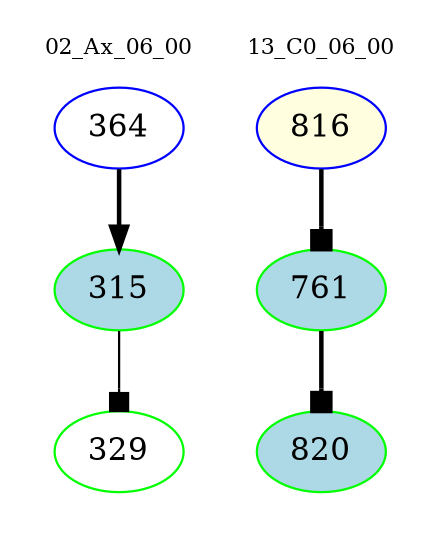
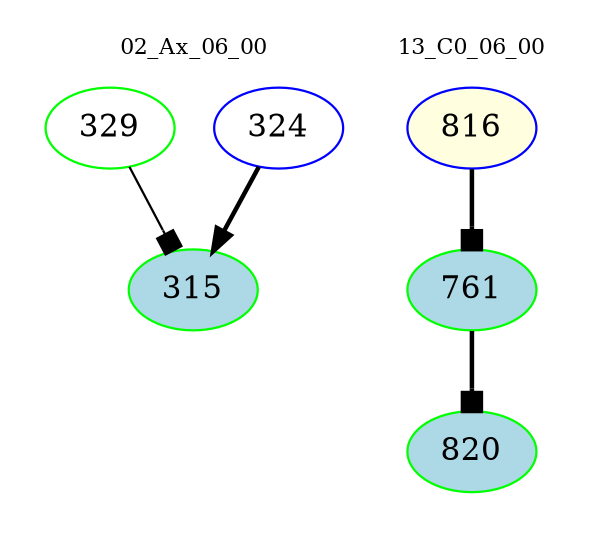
node "364": label "364" -> "324"
edge "315" -> "329": reversed
